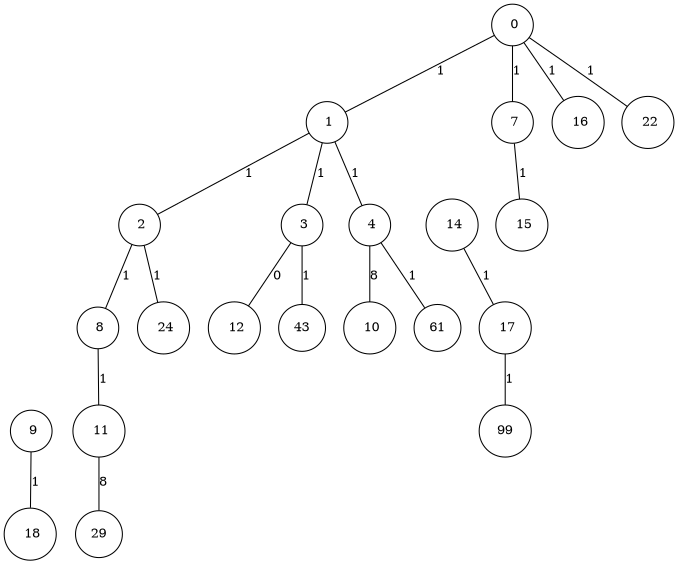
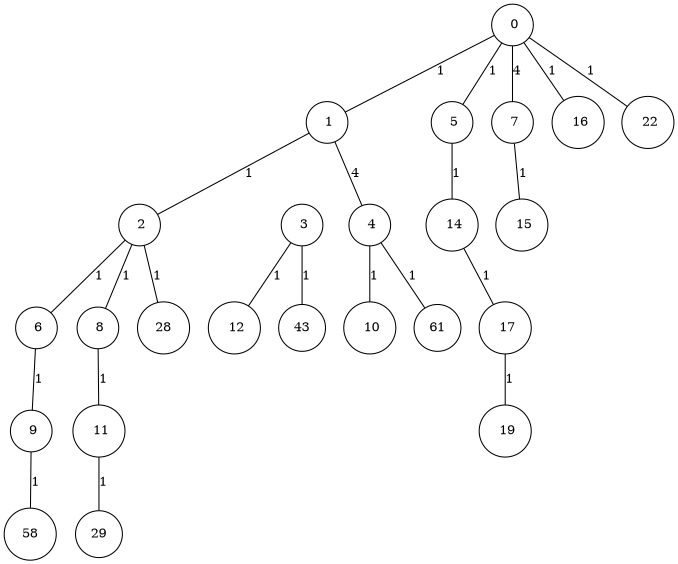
edge "0" -- "7": label "1" -> "4"
node "5": added
edge "1" -- "3": removed, label "1"
edge "1" -- "4": label "1" -> "4"
edge "3" -- "12": label "0" -> "1"
edge "4" -- "10": label "8" -> "1"
node "6": added
node "24": label "24" -> "28"
node "99": label "99" -> "19"
edge "11" -- "29": label "8" -> "1"
node "18": label "18" -> "58"
